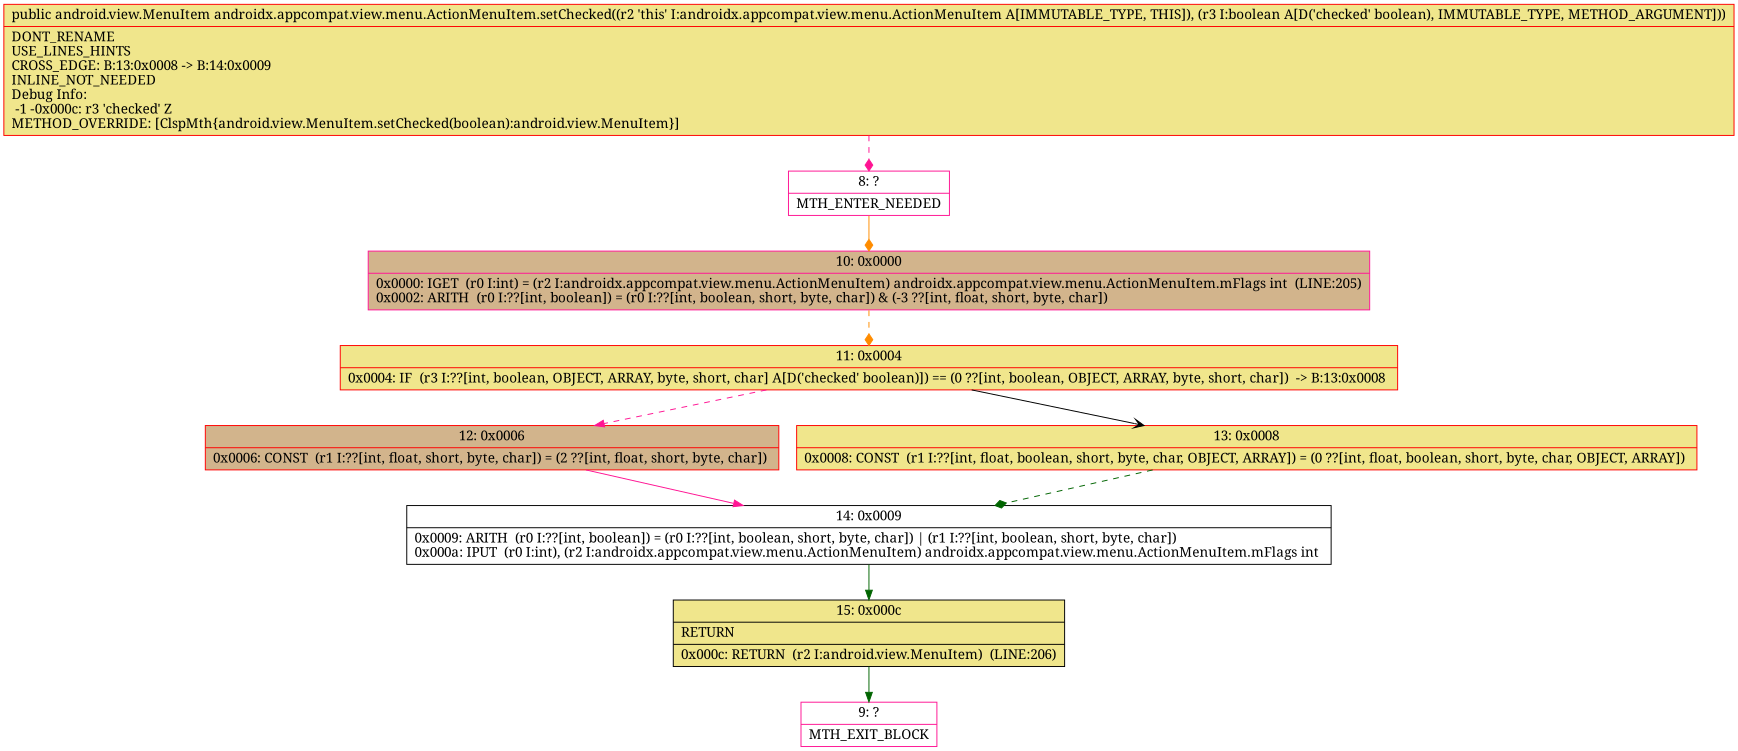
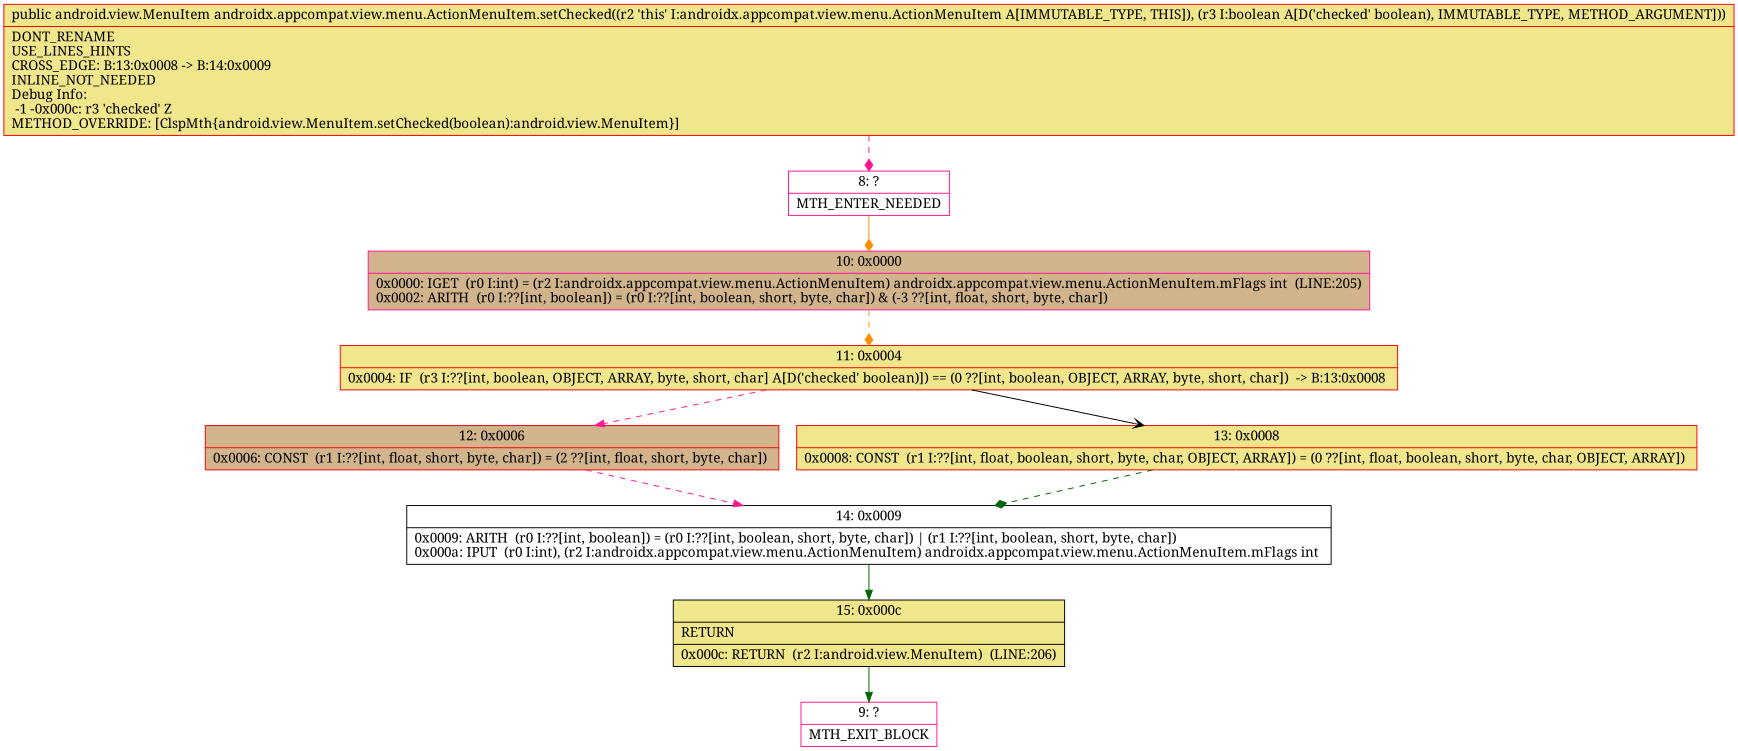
edge "12: 0x0006" -> "14: 0x0009": style solid -> dashed
